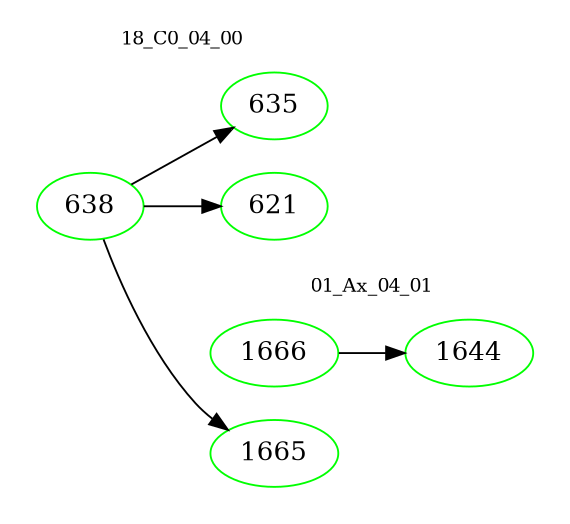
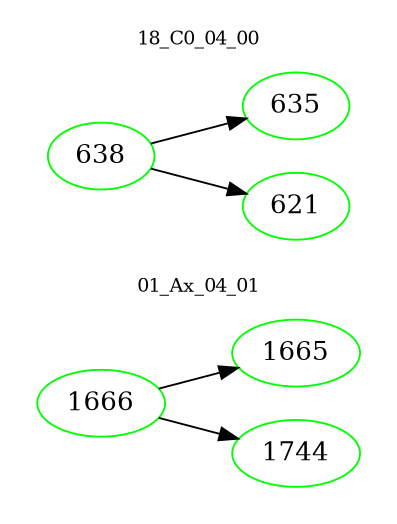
edge "638" -> "1665": now "1666" -> "1665"
node "1644": label "1644" -> "1744"
